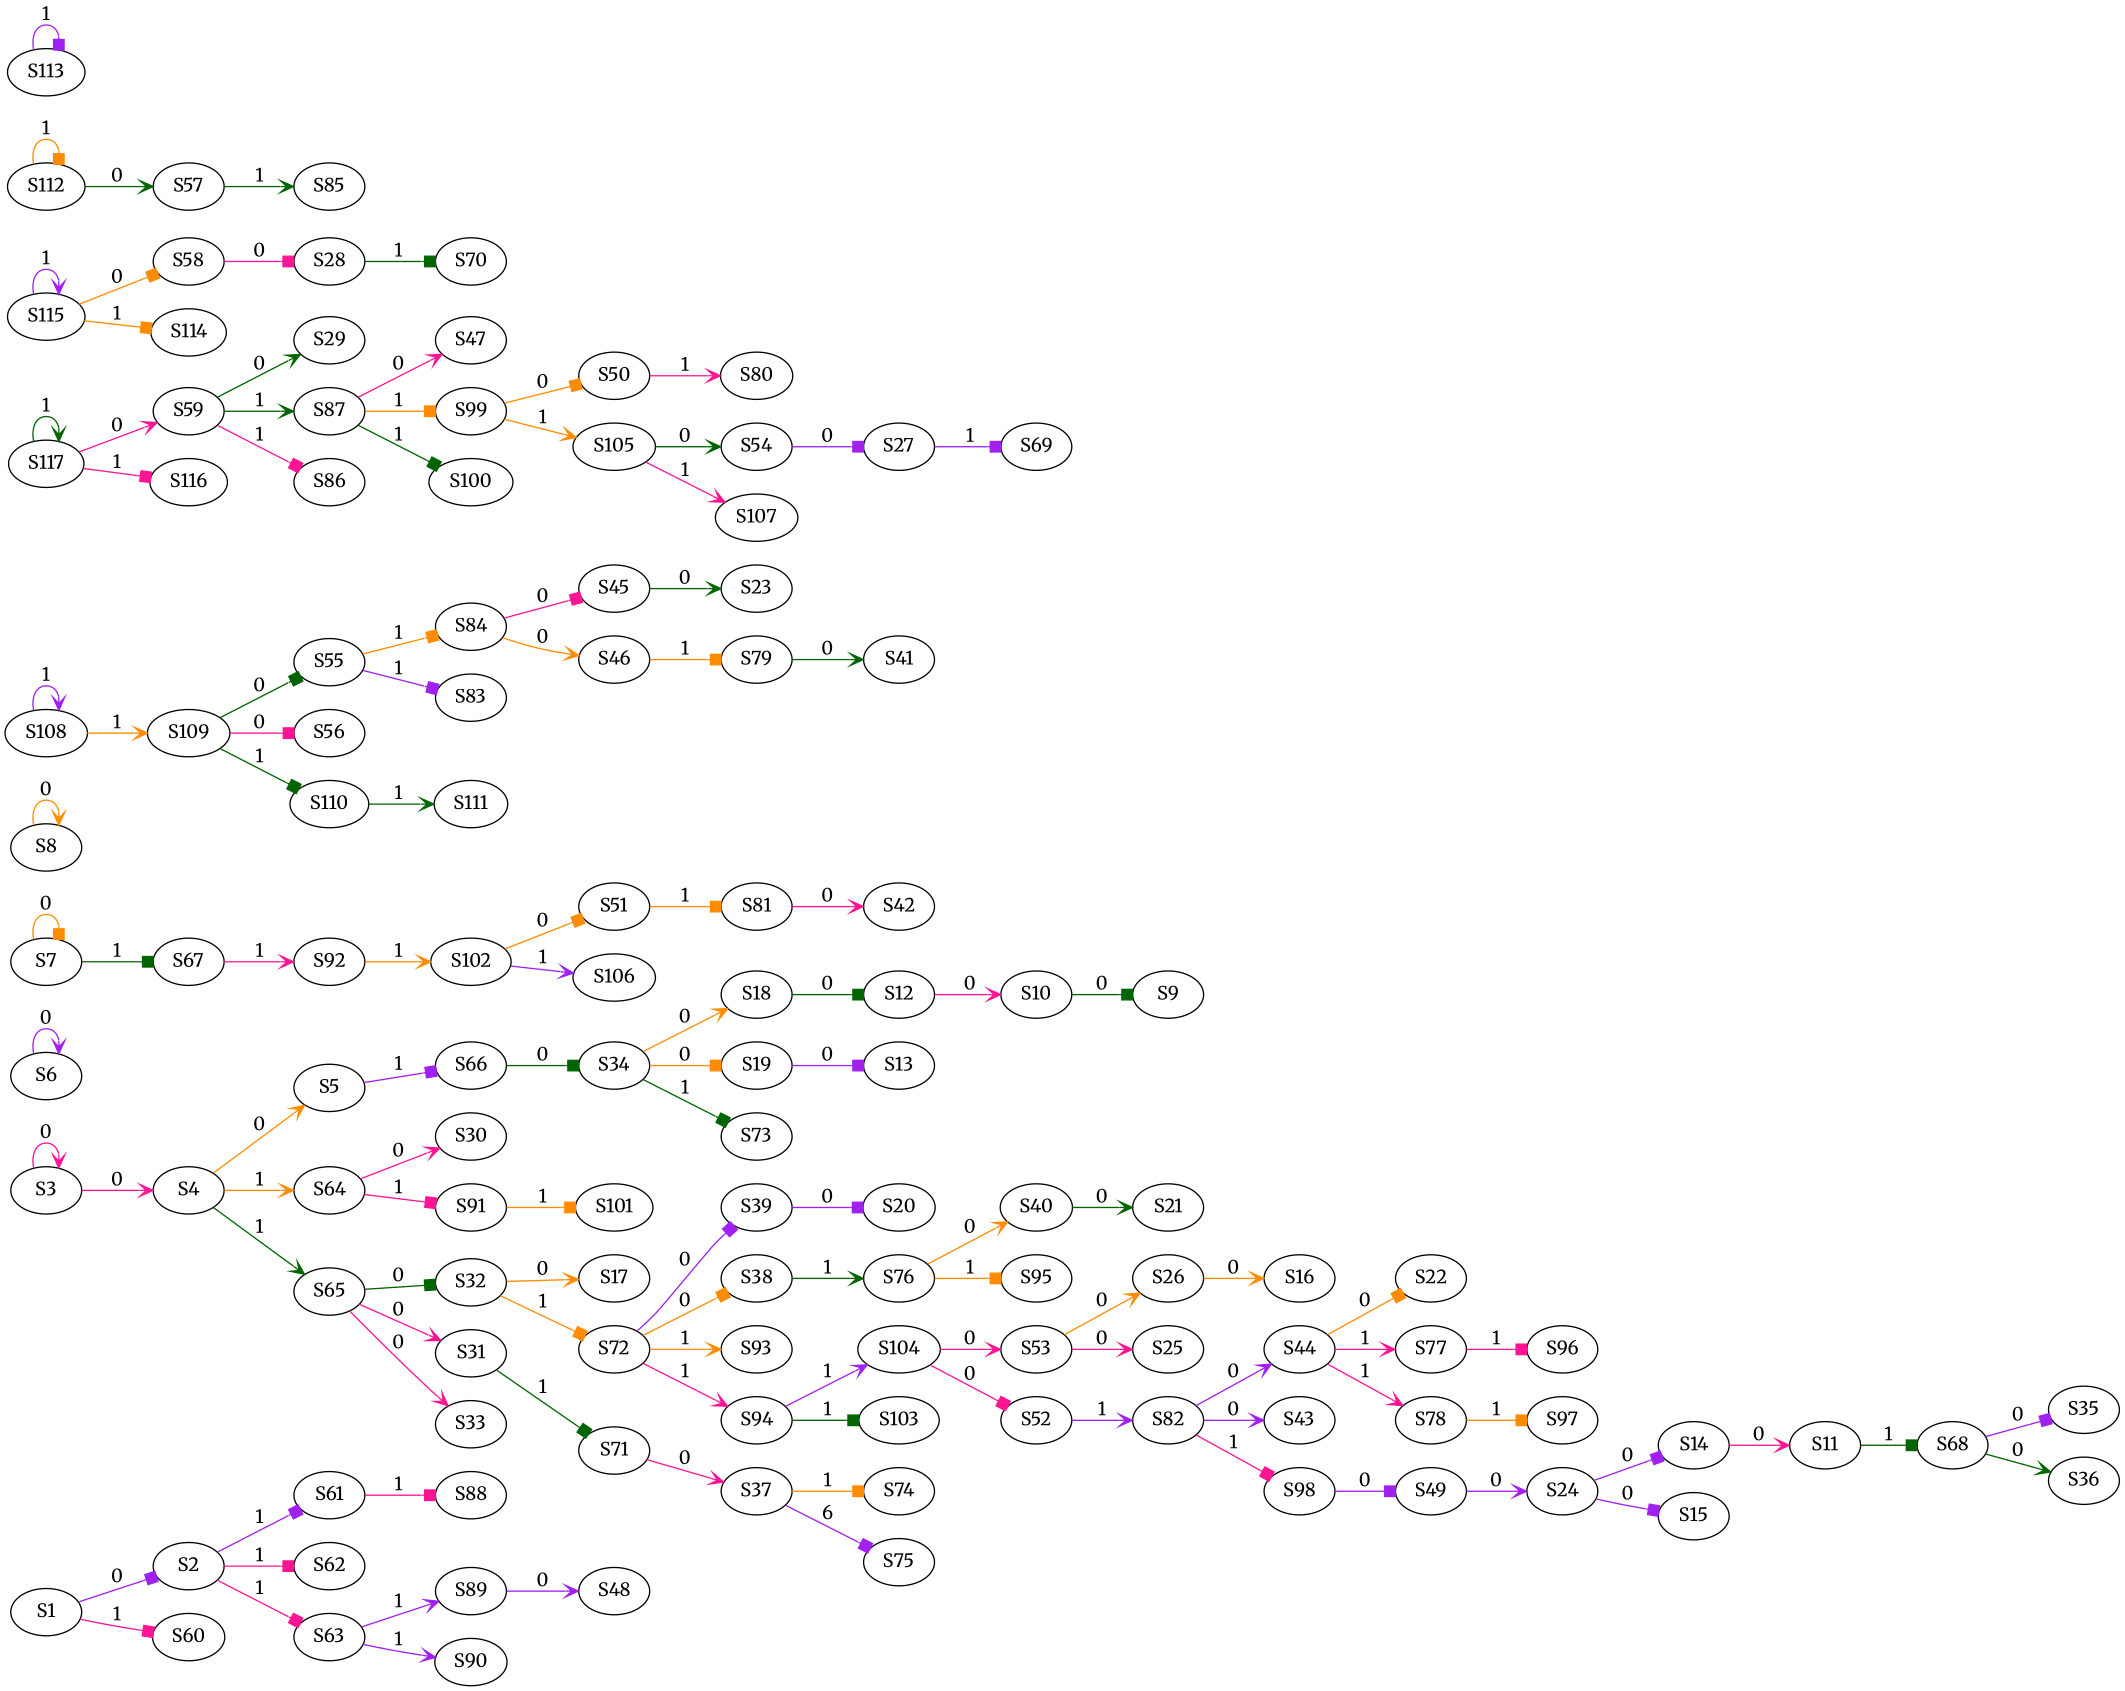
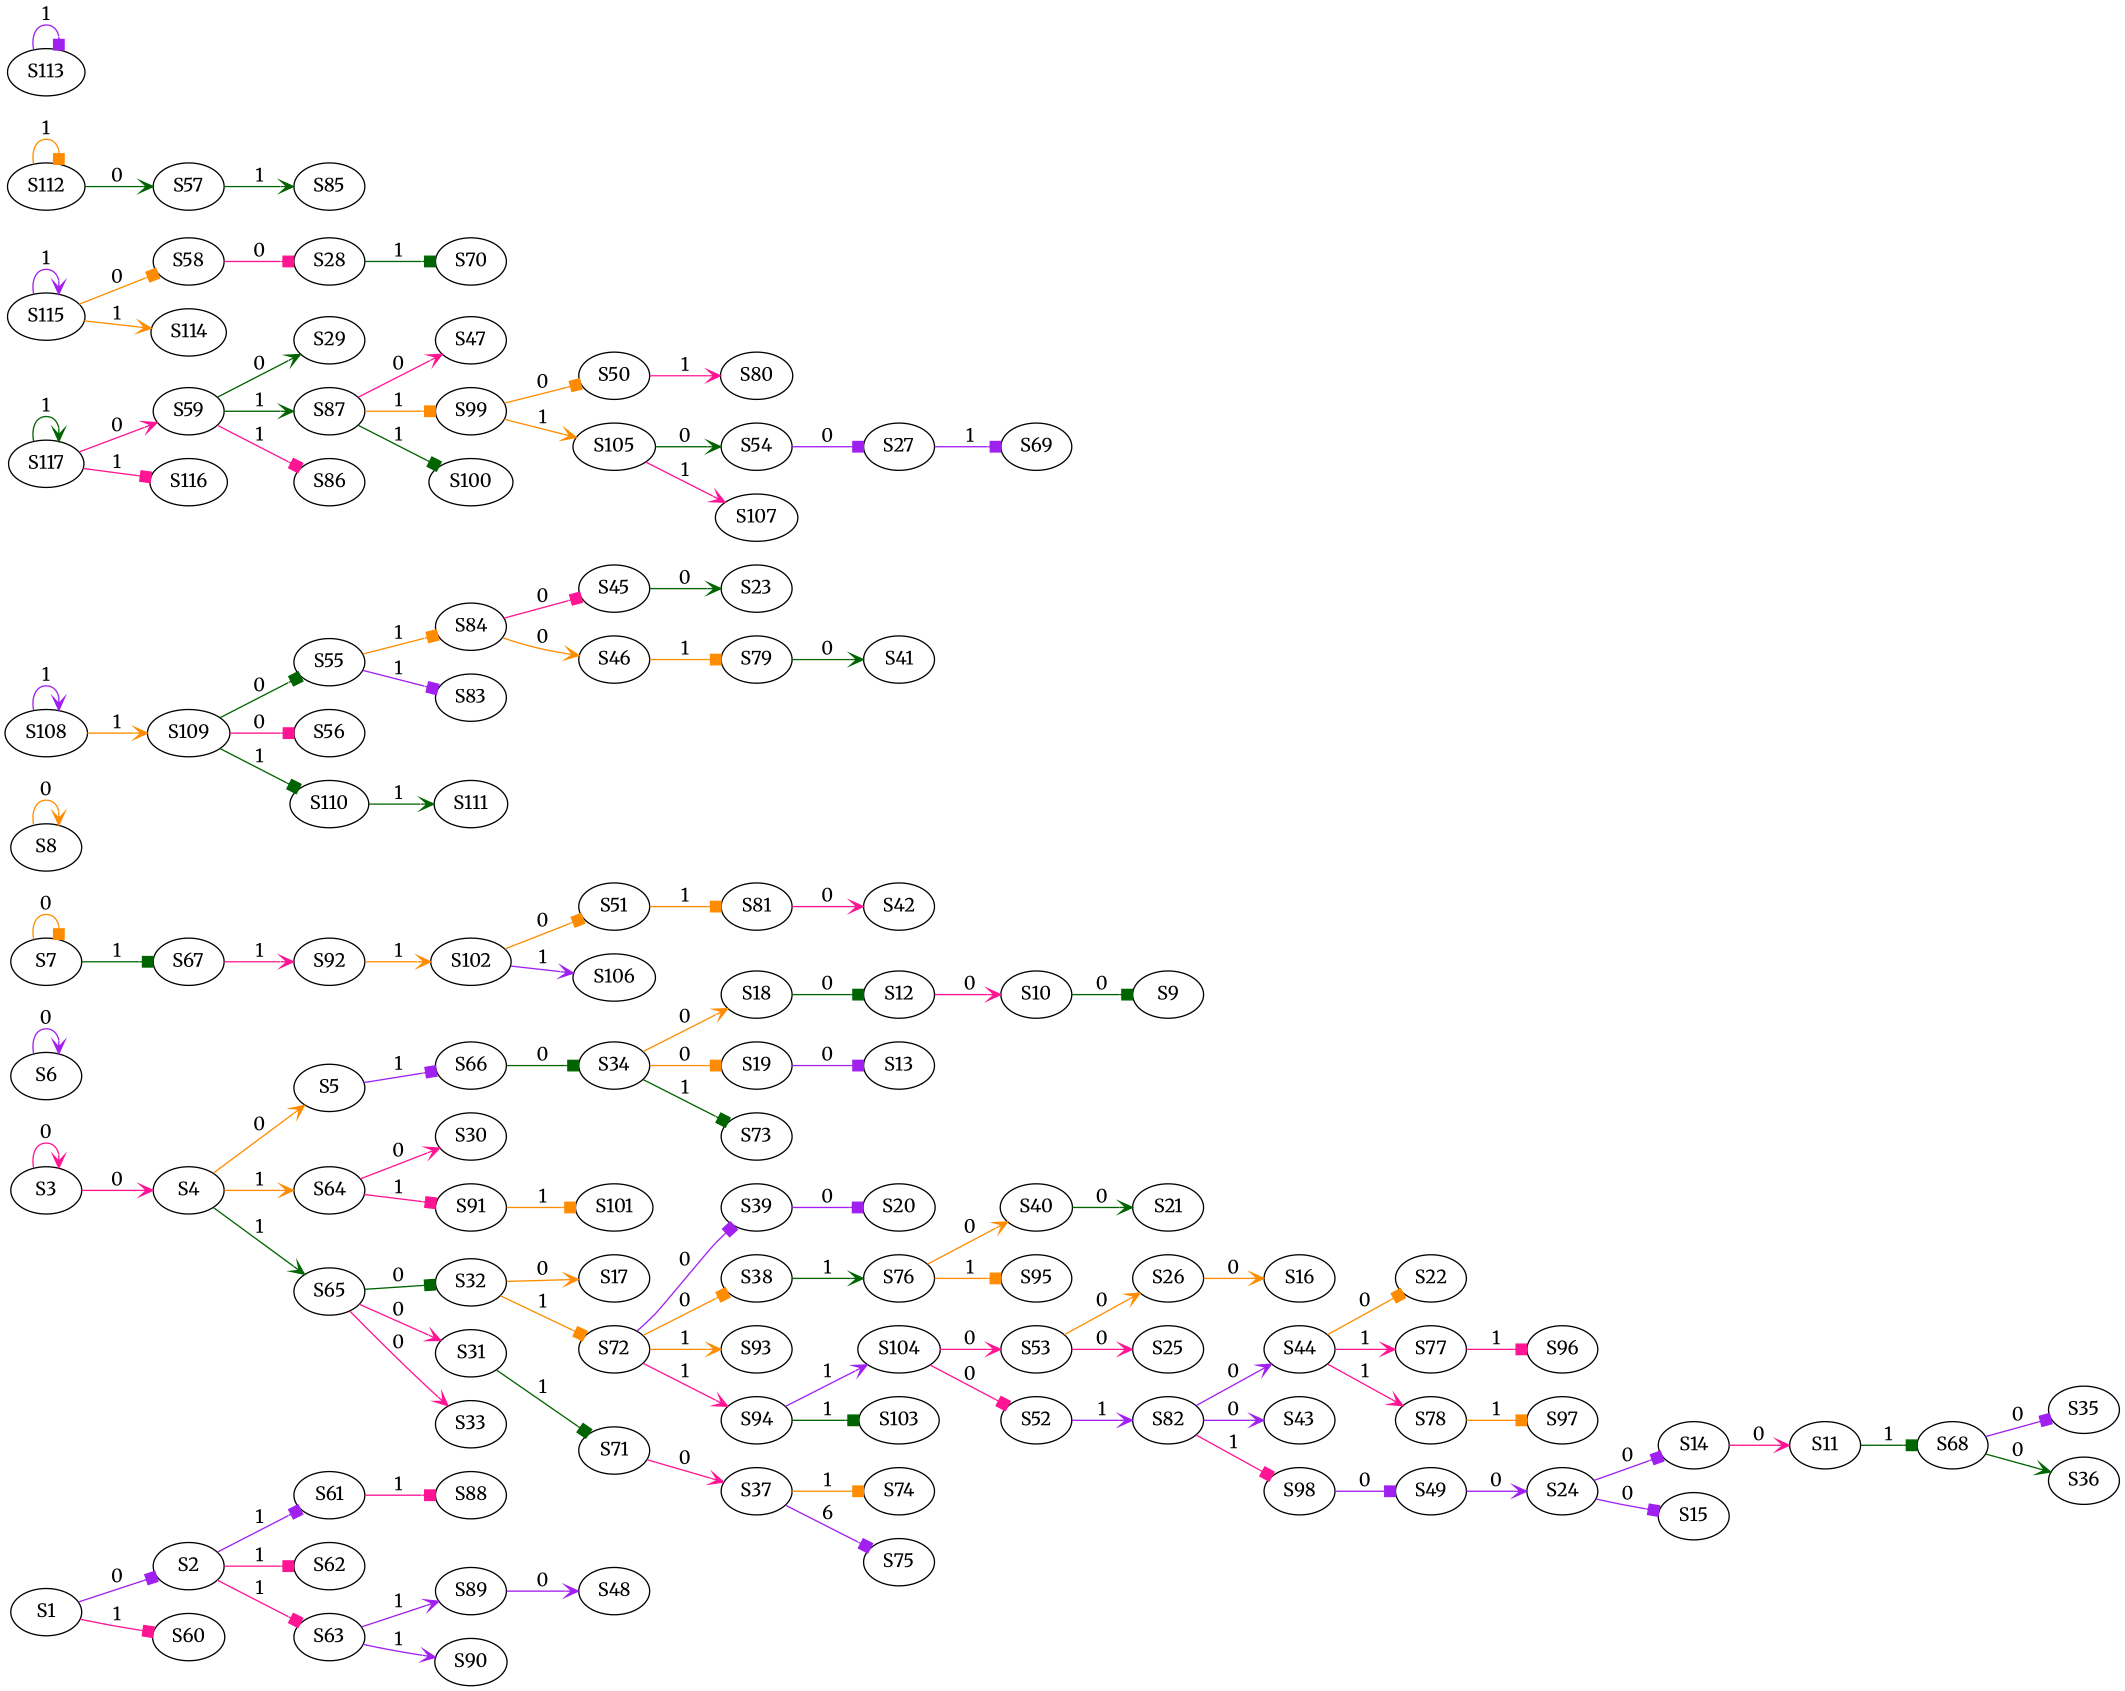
edge "S115" -> "S114": arrowhead box -> vee
